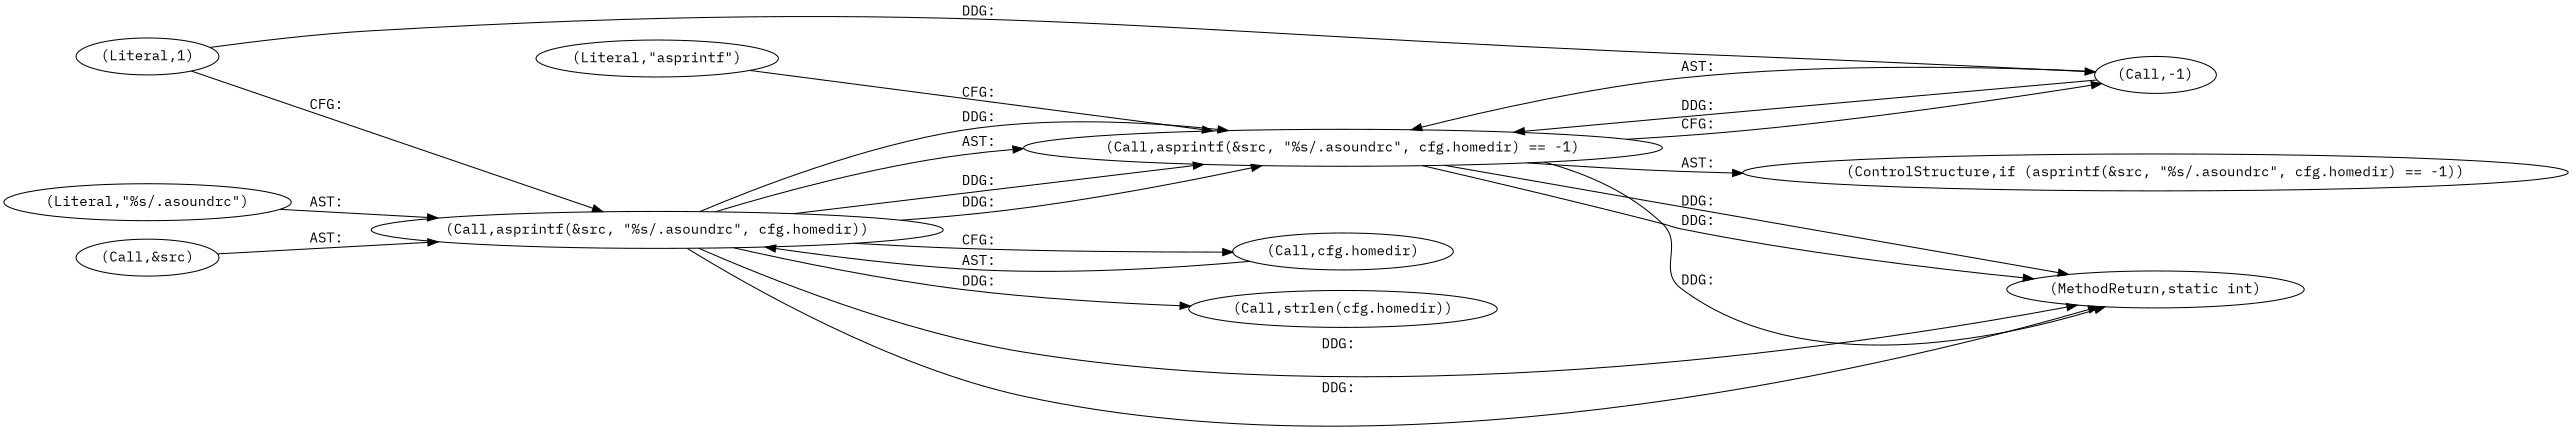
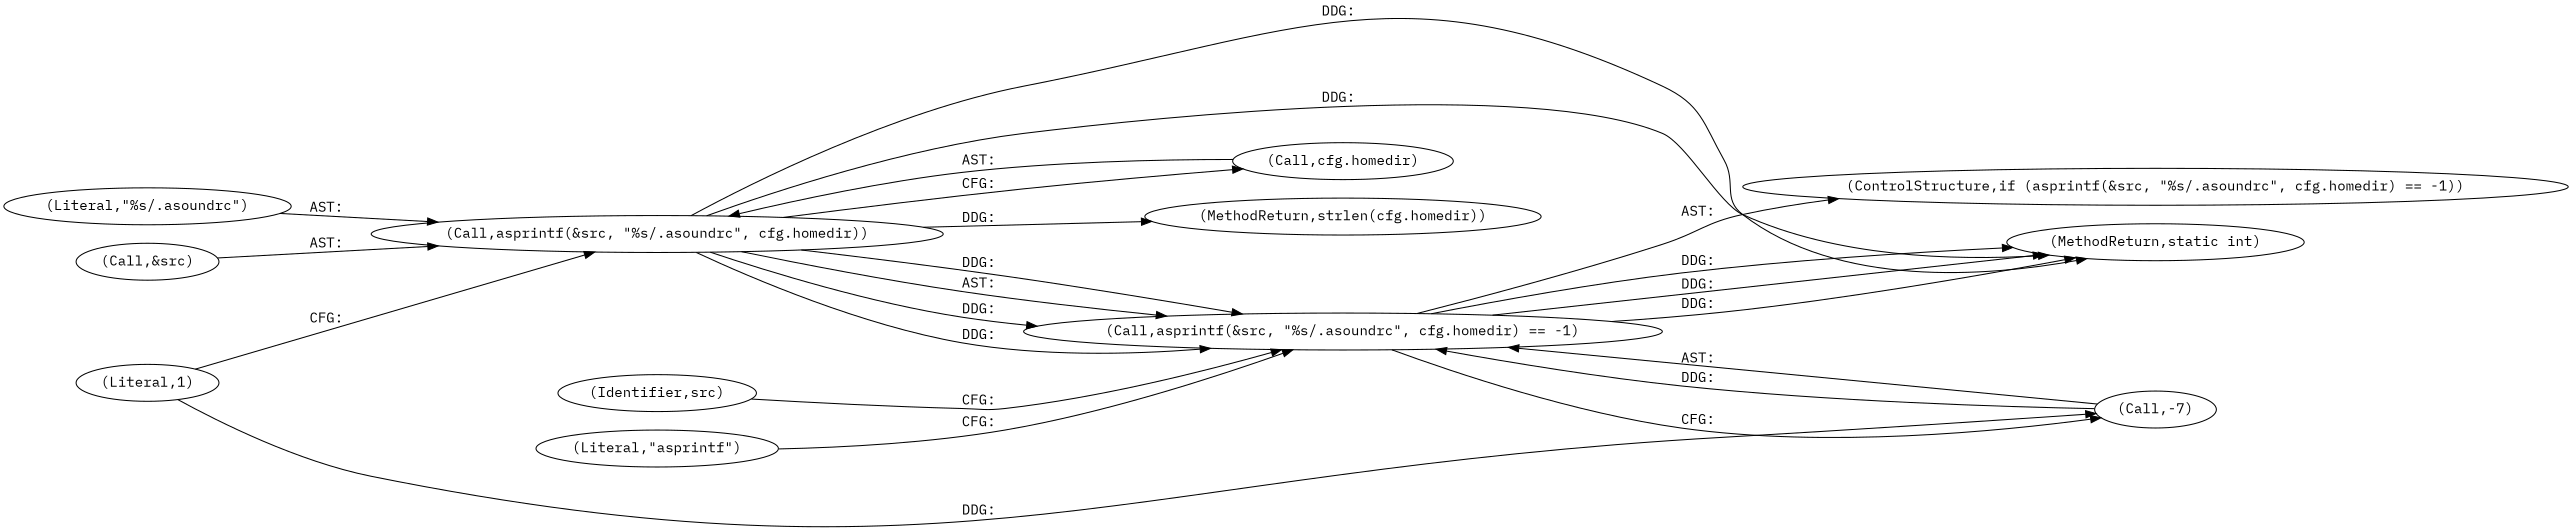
node "(Call,-1)": label "(Call,-1)" -> "(Call,-7)"
node "(Call,strlen(cfg.homedir))": label "(Call,strlen(cfg.homedir))" -> "(MethodReturn,strlen(cfg.homedir))"
node "(Identifier,src)": added
